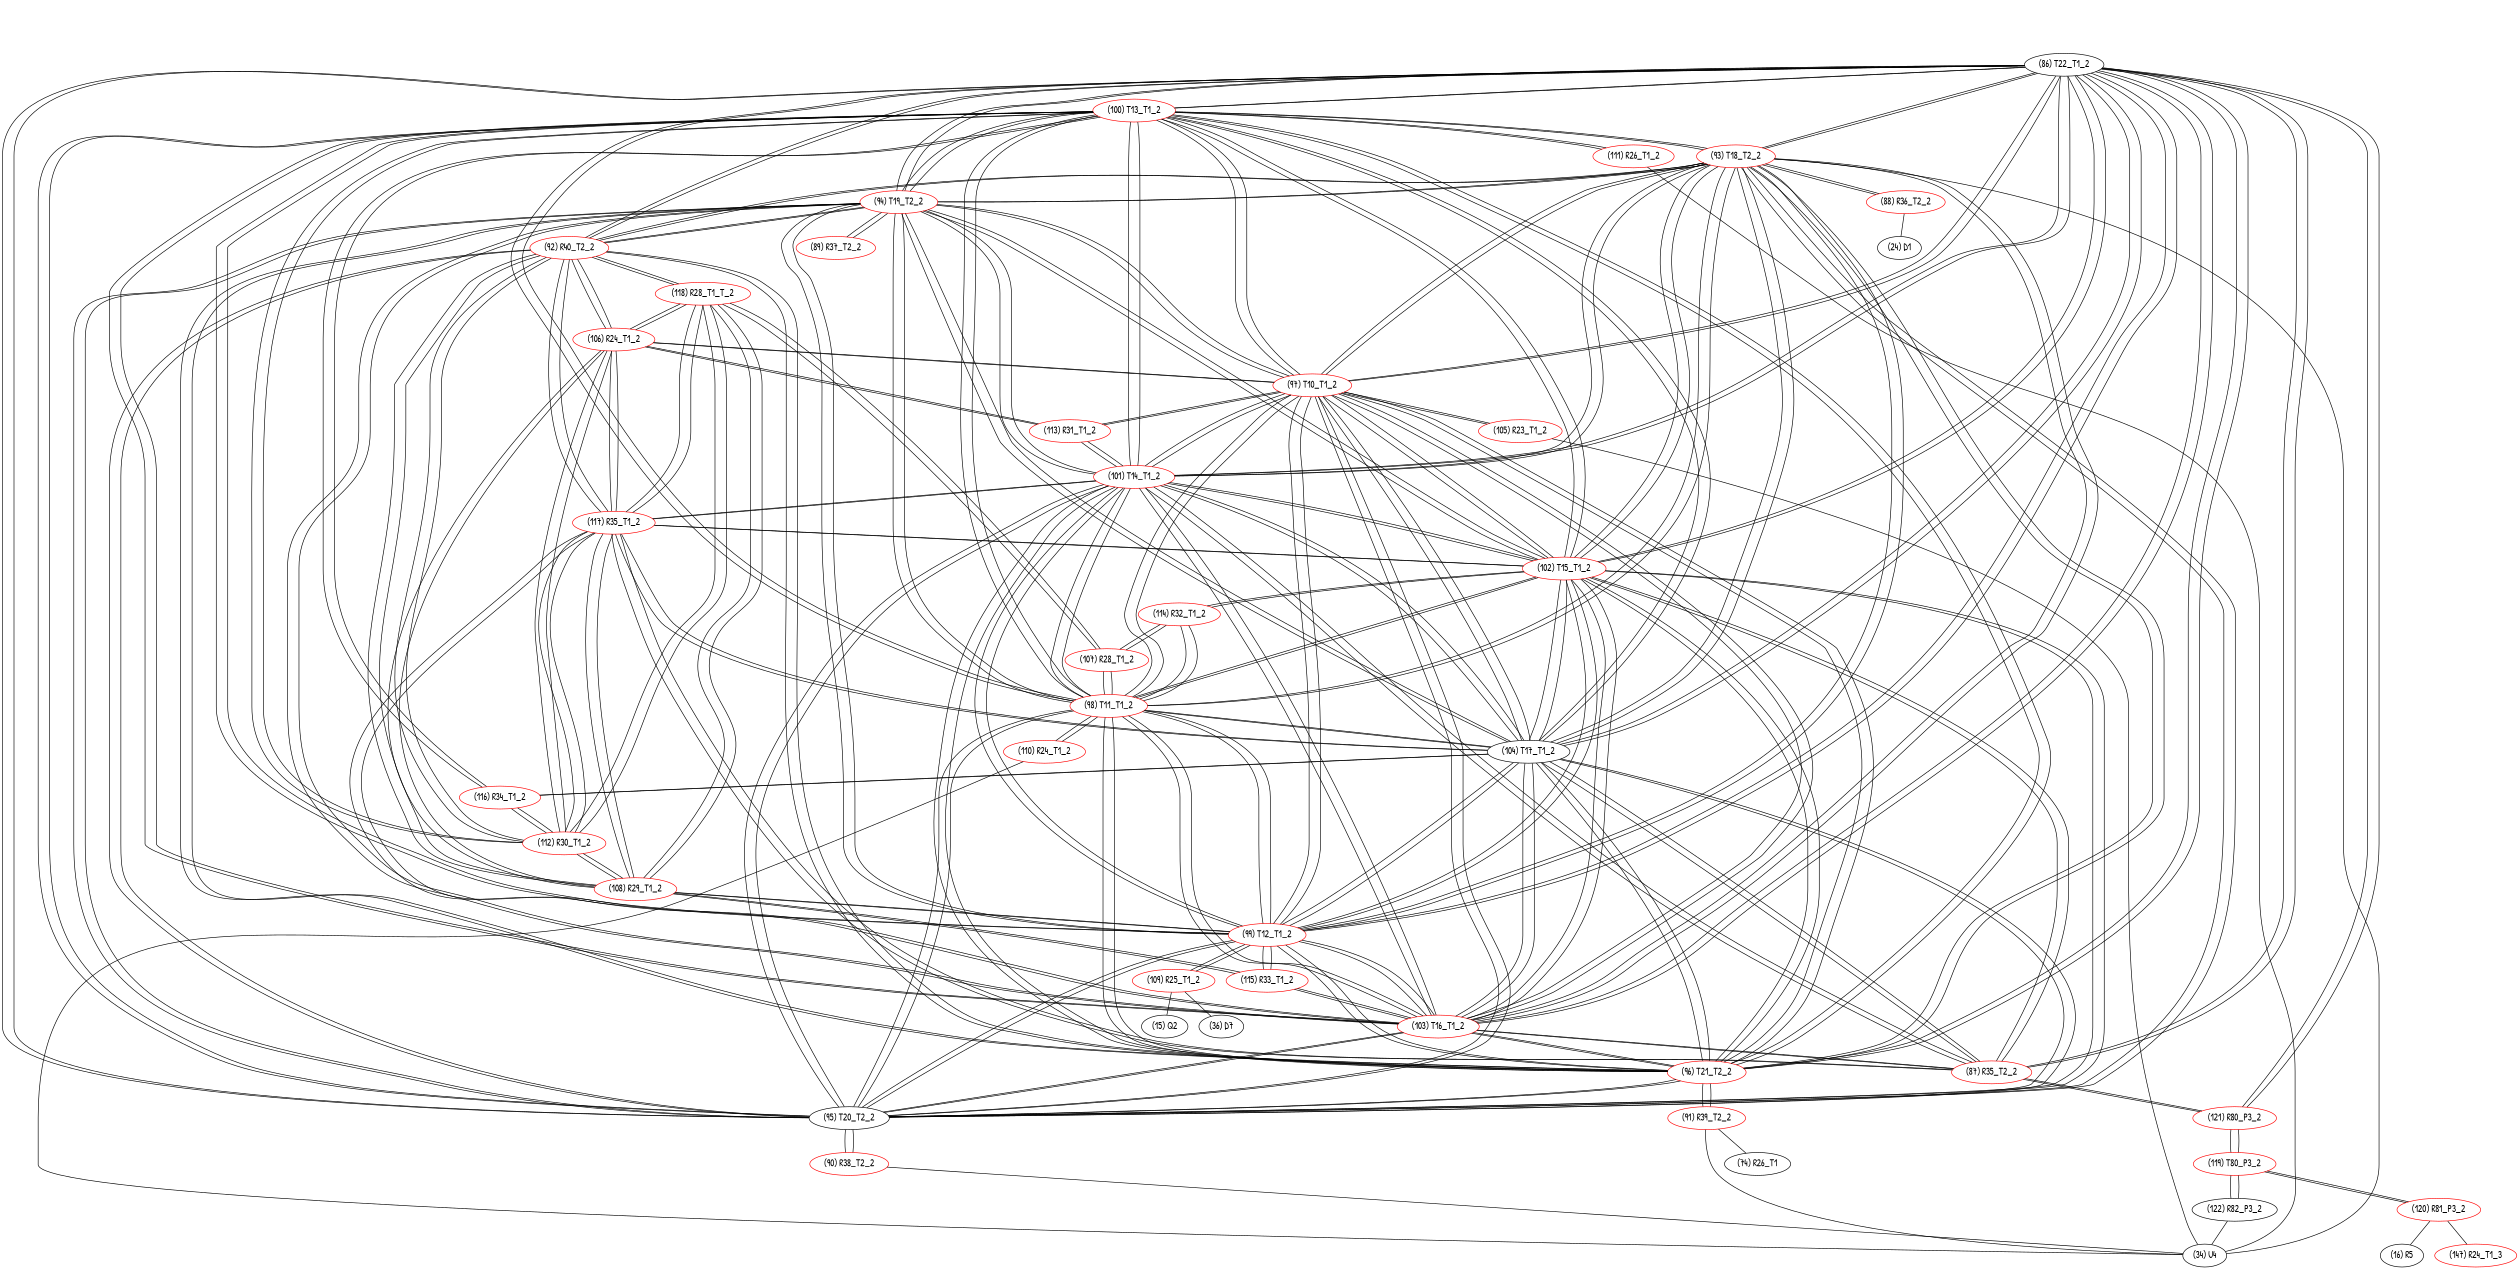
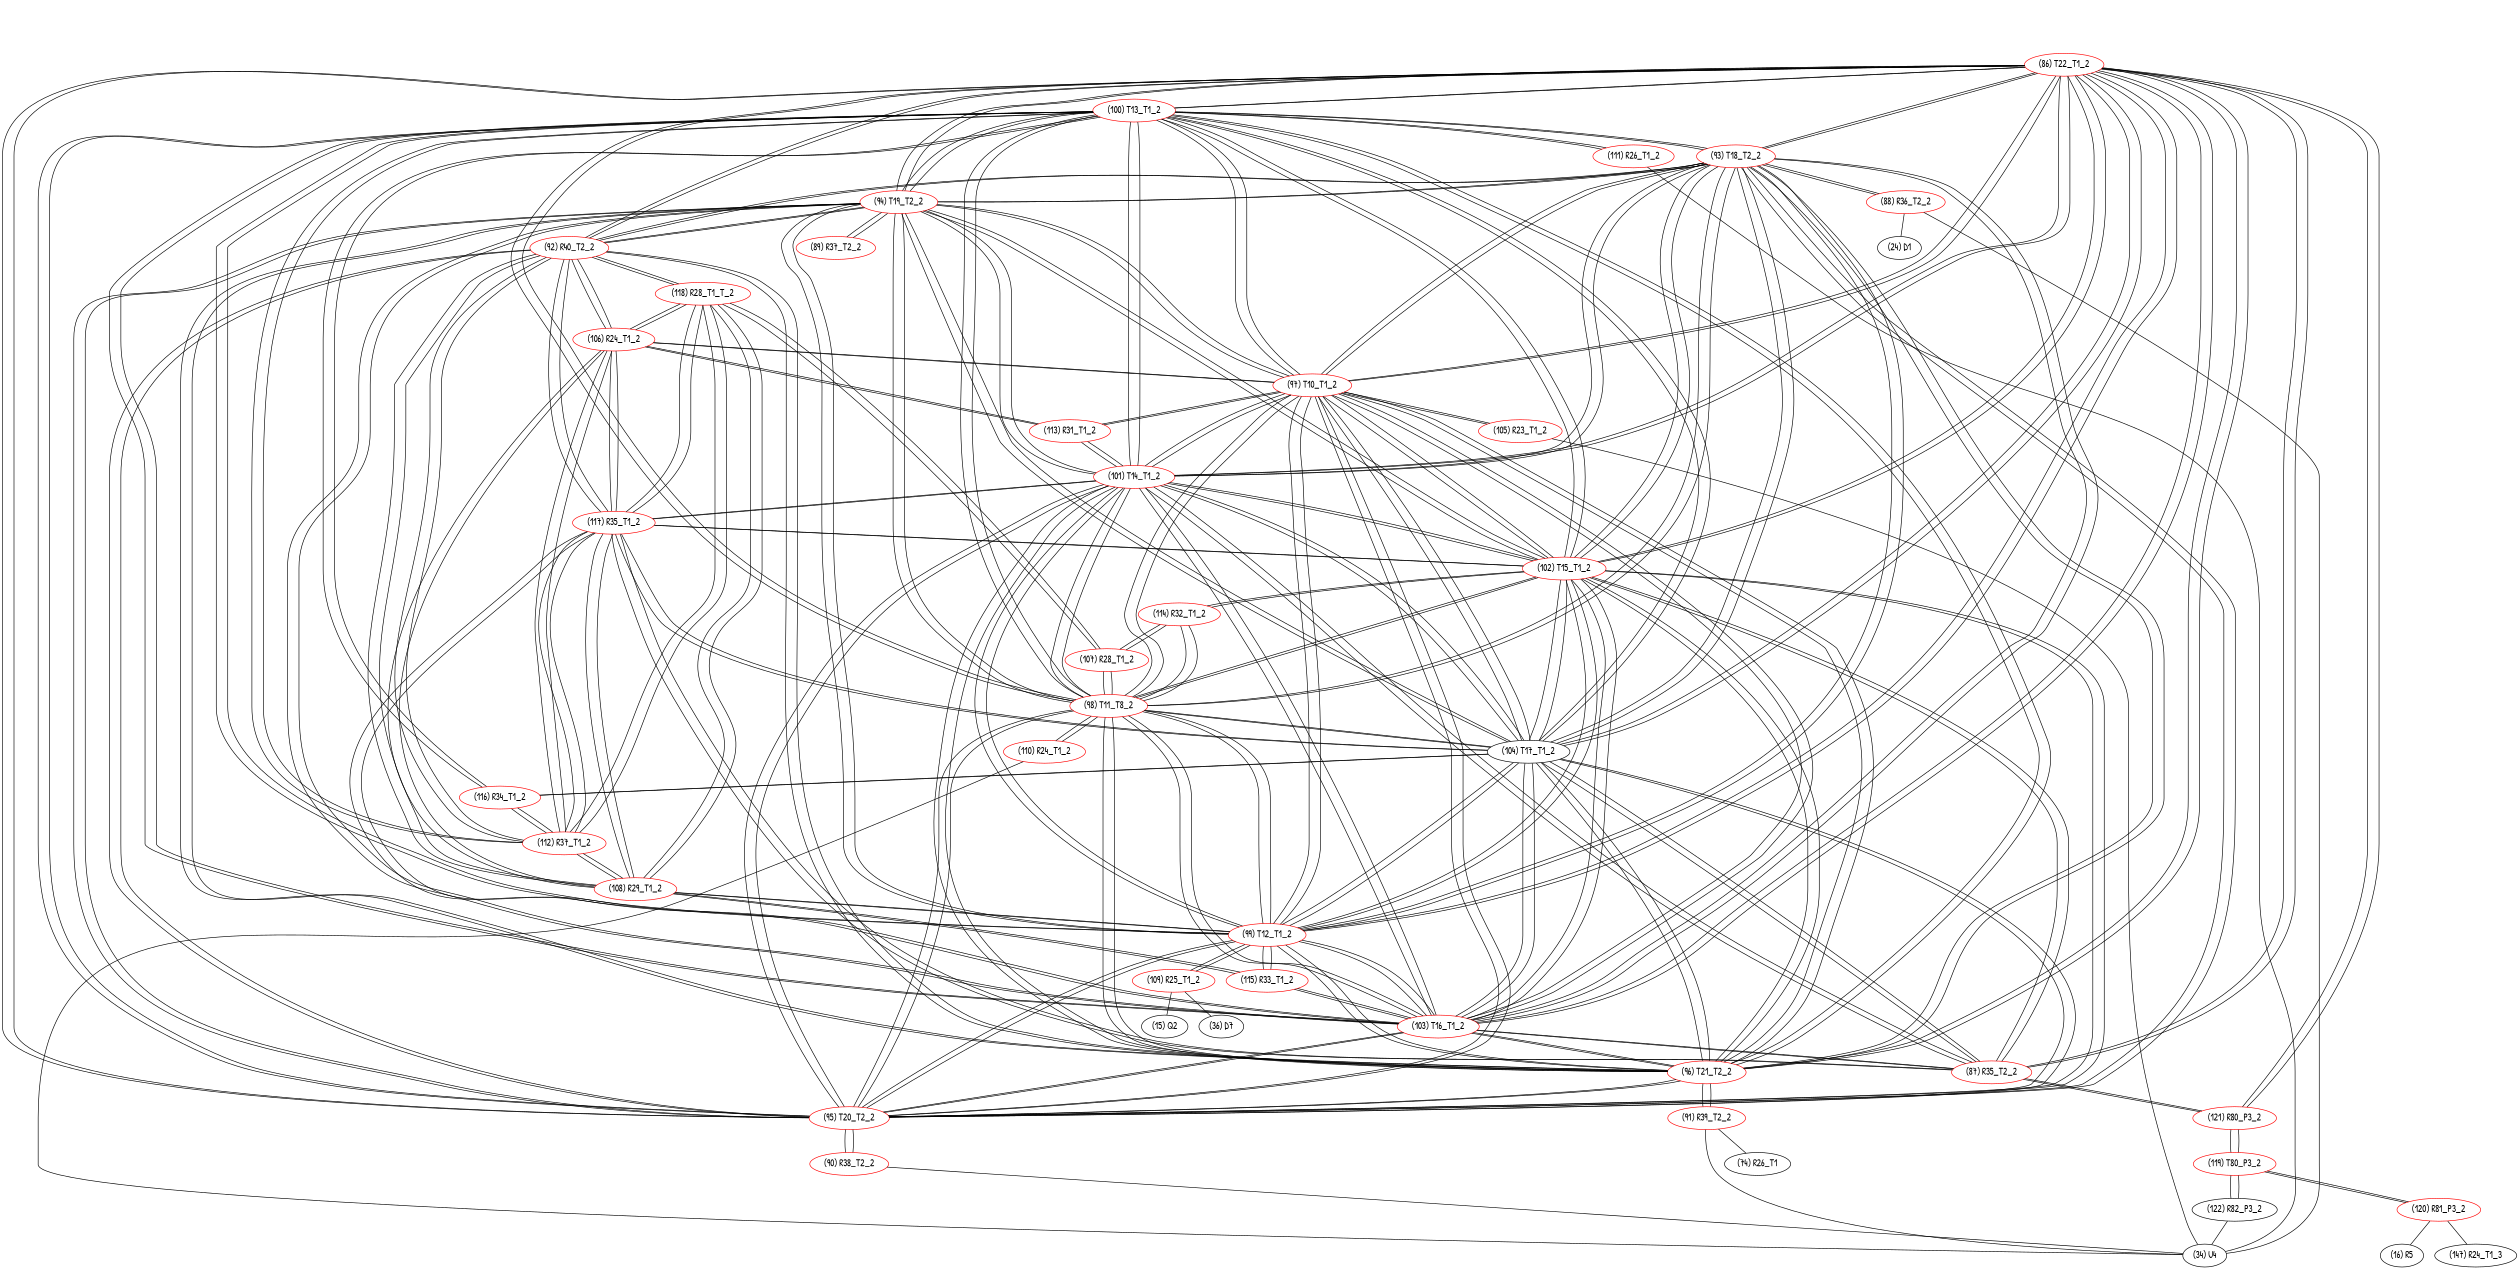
node "(86) T22_T1_2": color black -> red
edge "(93) T18_T2_2" -- "(34) U4": now "(88) R36_T2_2" -- "(34) U4"
node "(98) T11_T1_2": label "(98) T11_T1_2" -> "(98) T11_T8_2"
node "(112) R30_T1_2": label "(112) R30_T1_2" -> "(112) R37_T1_2"
node "(95) T20_T2_2": color black -> red
node "(147) R24_T1_3": color red -> black
